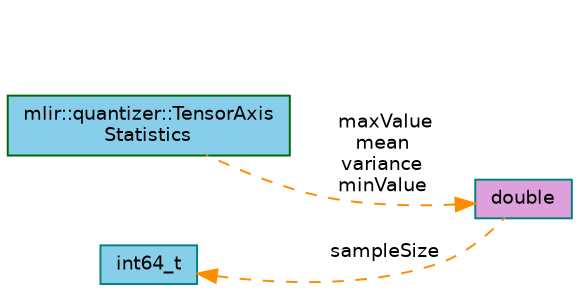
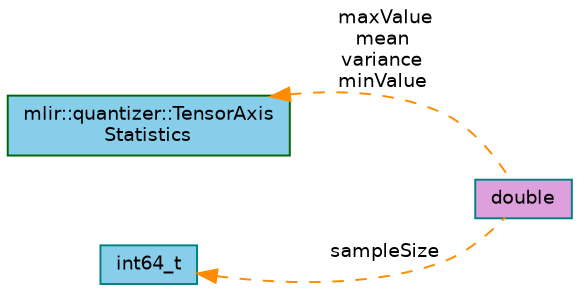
edge "mlir::quantizer::TensorAxis Statistics" -> "double": reversed
